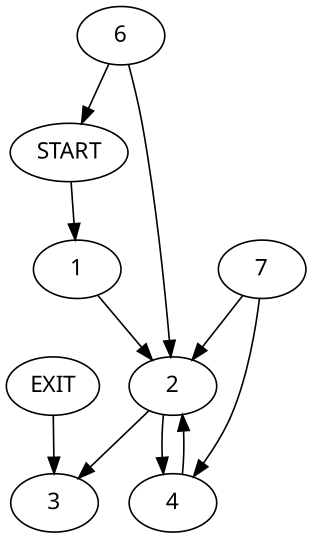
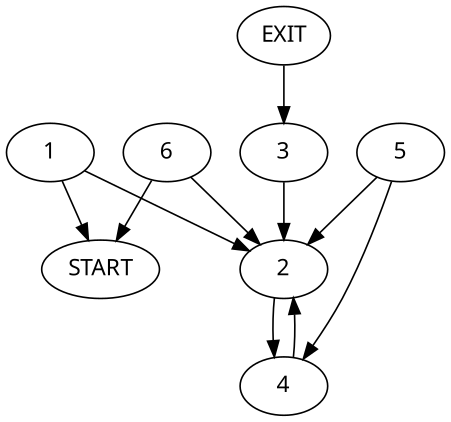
edge "START" -> "1": reversed
node "7": label "7" -> "5"
edge "2" -> "3": reversed
